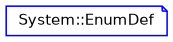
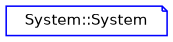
node "System::EnumDef": label "System::EnumDef" -> "System::System"
